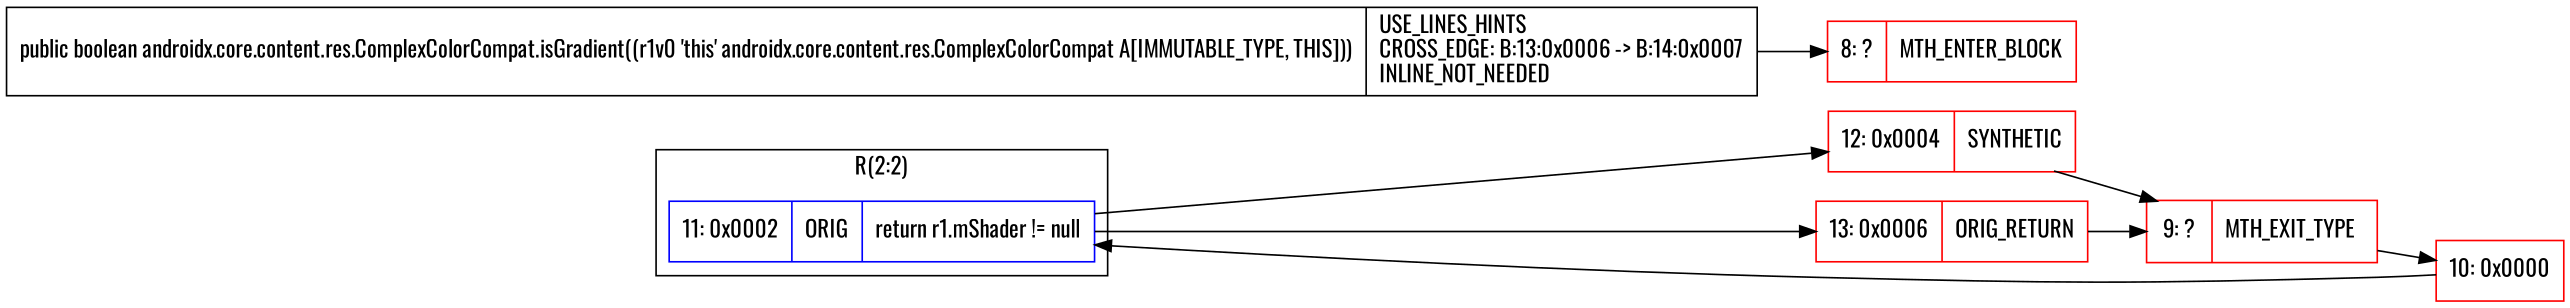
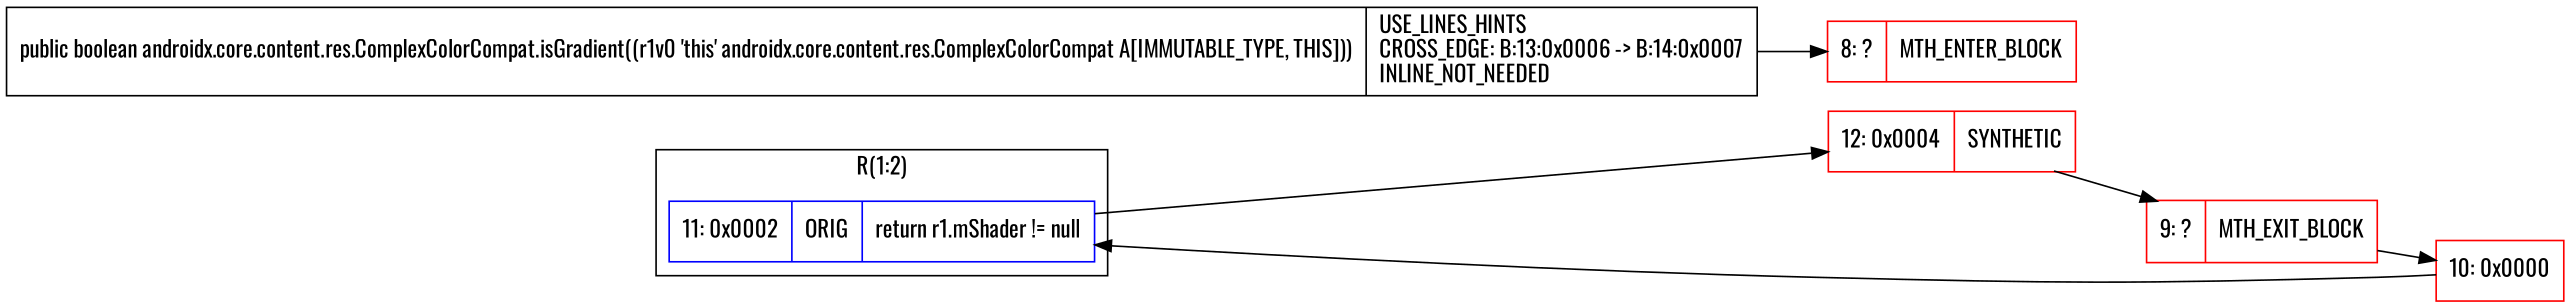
cluster "R(2:2)": label "R(2:2)" -> "R(1:2)"
node "9: ?": text "MTH_EXIT_TYPE" -> "MTH_EXIT_BLOCK"
node "13: 0x0006": removed
